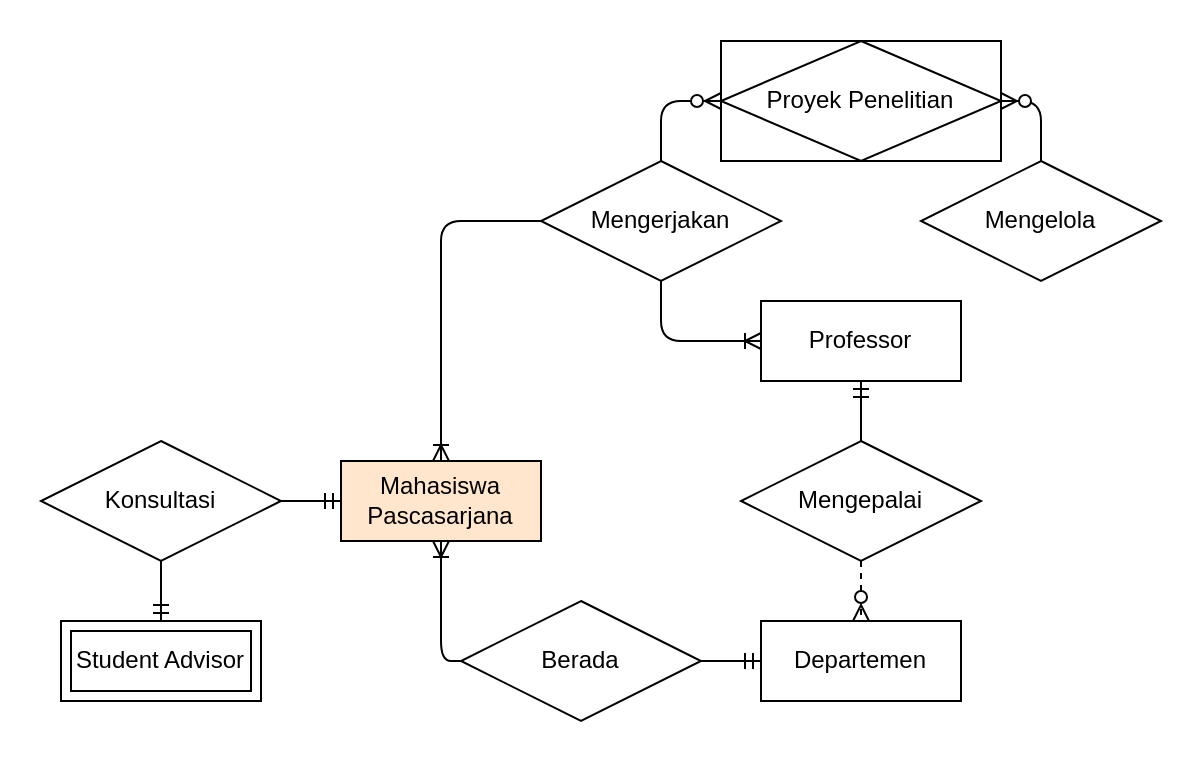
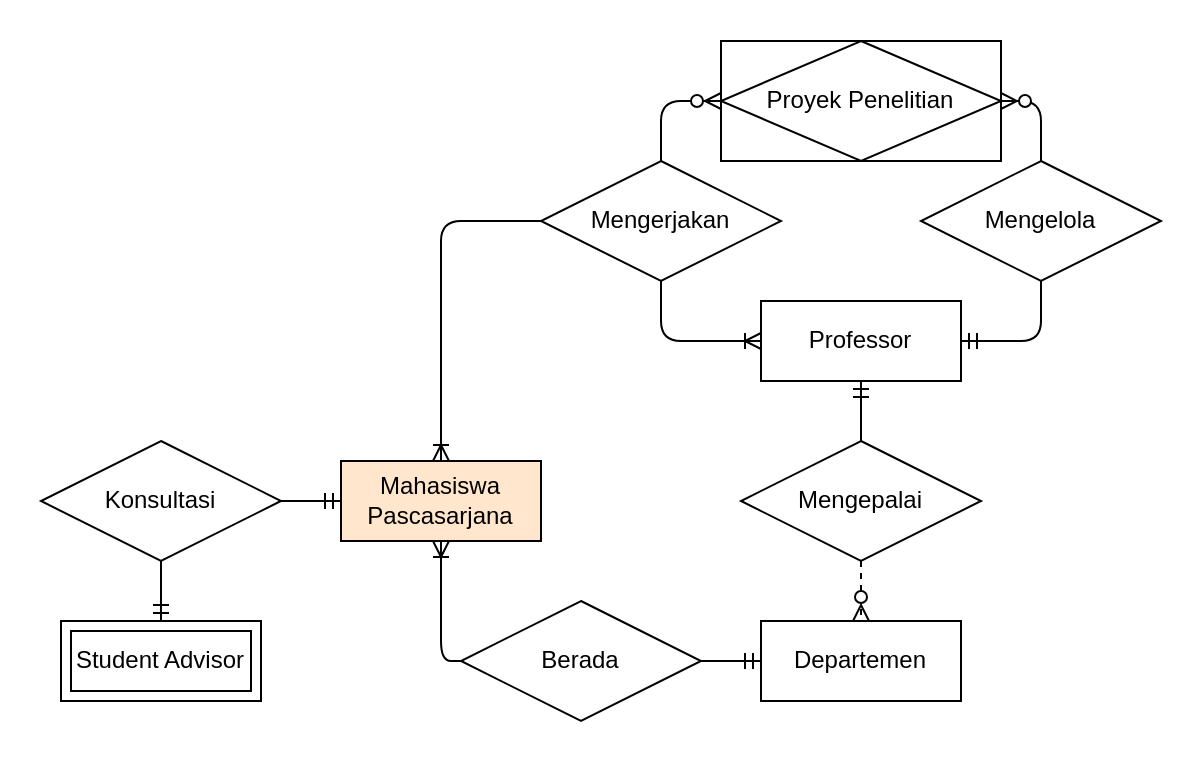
edge "Mengelola" -> "Professor": added
